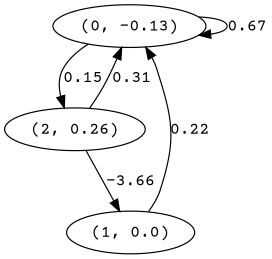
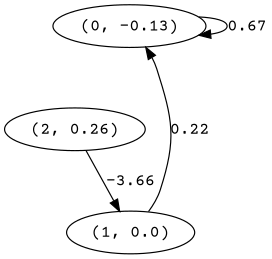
edge "(0, -0.13)" -> "(2, 0.26)": removed, label "0.15"
edge "(2, 0.26)" -> "(0, -0.13)": removed, label "0.31"
